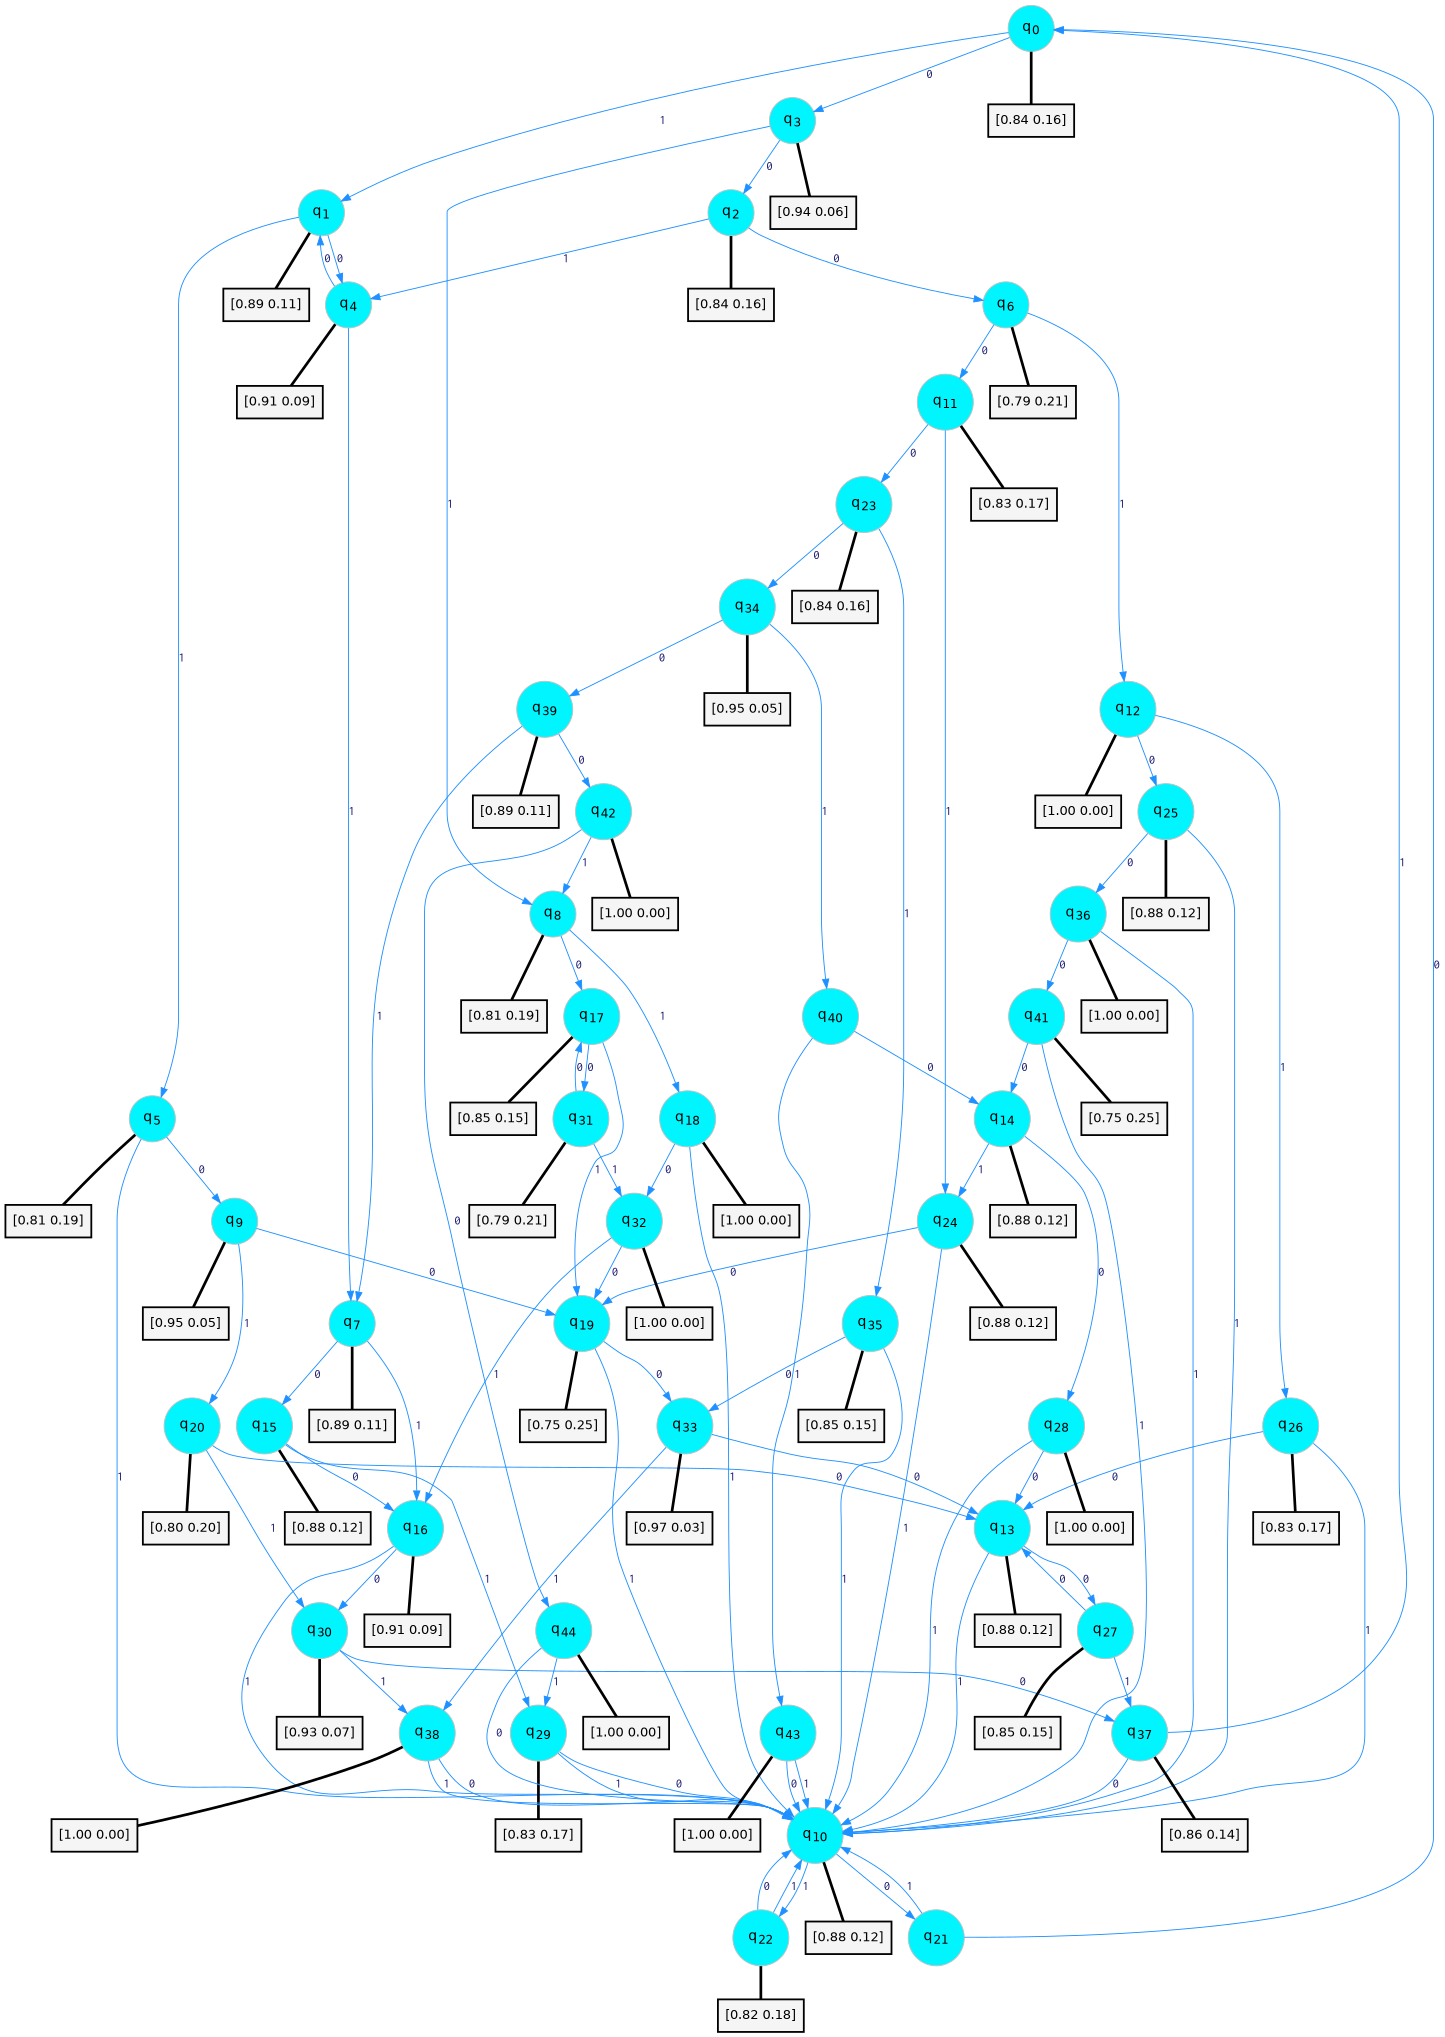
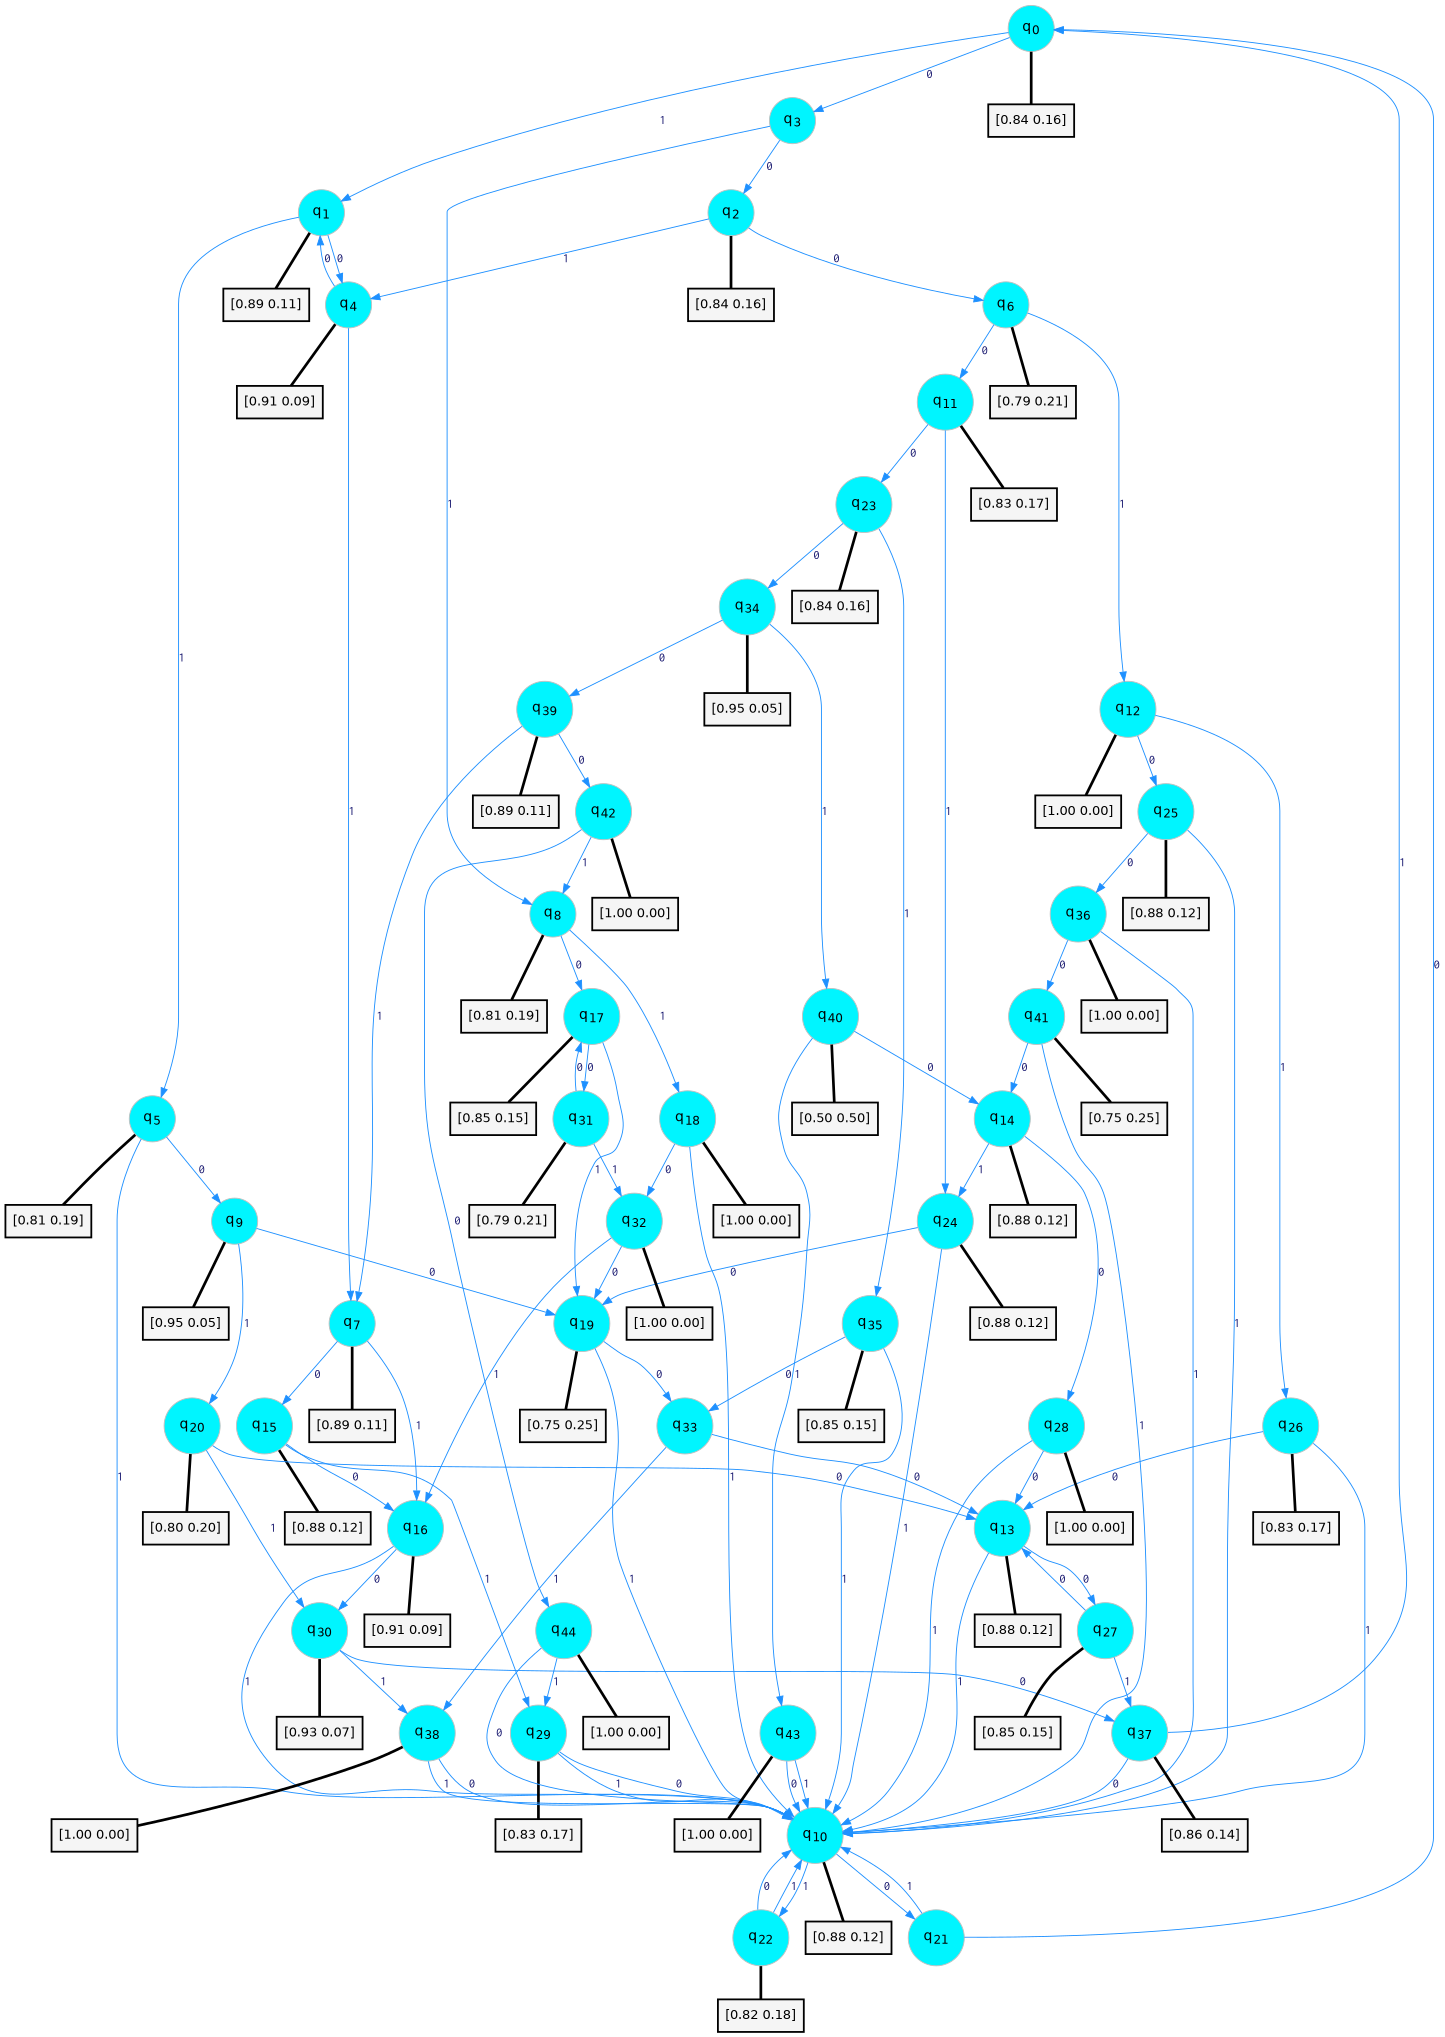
node "[0.94 0.06]": removed
node "[0.50 0.50]": added
node "[0.97 0.03]": removed
